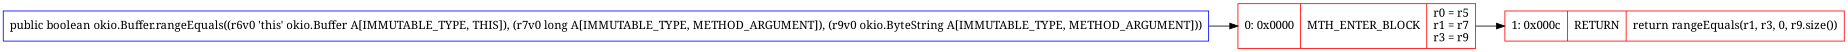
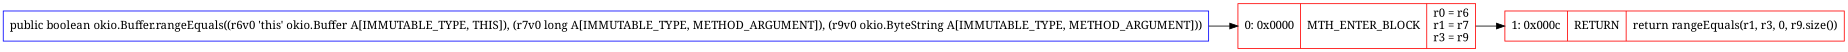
node "0: 0x0000": text "r0 = r5" -> "r0 = r6"
